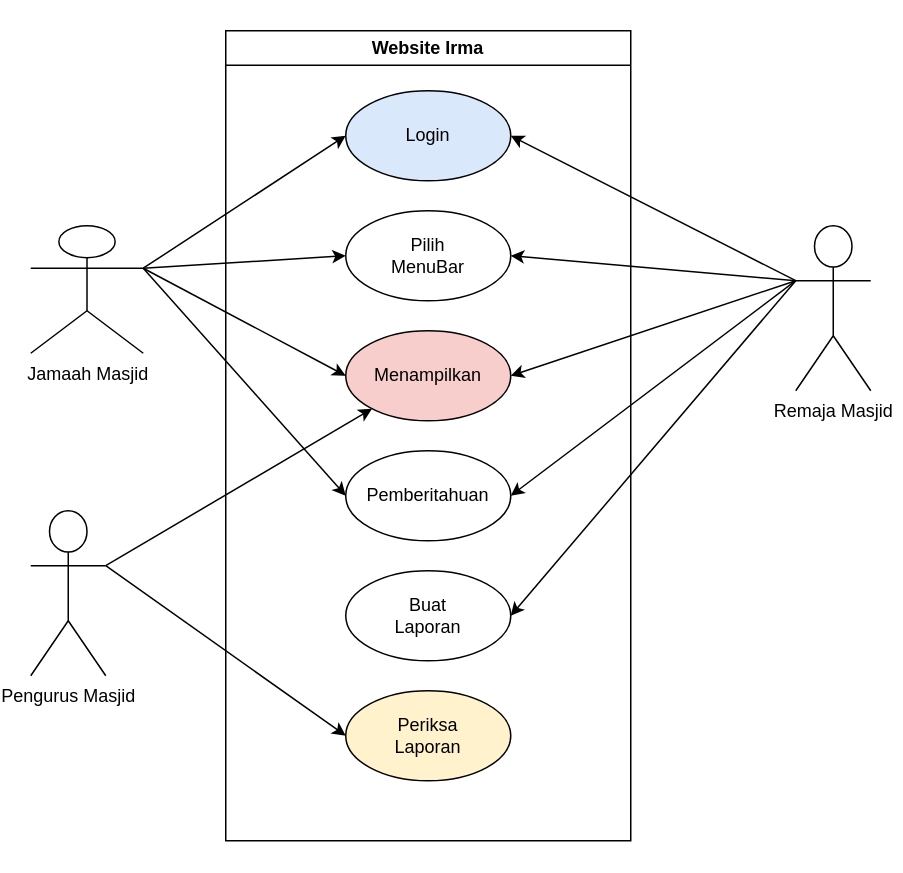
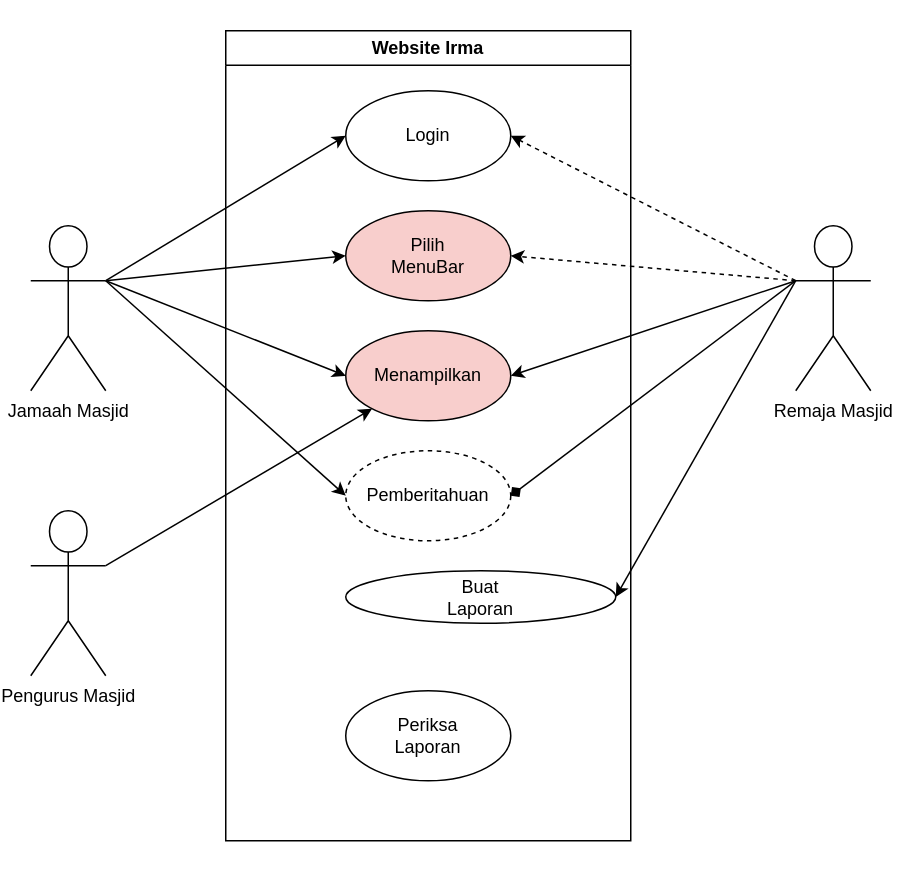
node "Login": fillcolor #dae8fc -> #ffffff
edge "Remaja Masjid" -> "Login": style solid -> dashed
node "Pilih MenuBar": fillcolor #ffffff -> #f8cecc
edge "Remaja Masjid" -> "Pilih MenuBar": style solid -> dashed
node "Jamaah Masjid": size 113x128 -> 75x165
edge "Remaja Masjid" -> "Pemberitahuan": arrowhead classic -> diamond
node "Pemberitahuan": style solid -> dashed
node "Buat Laporan": size 165x90 -> 270x53
edge "Pengurus Masjid" -> "Periksa Laporan": removed
node "Periksa Laporan": fillcolor #fff2cc -> #ffffff
